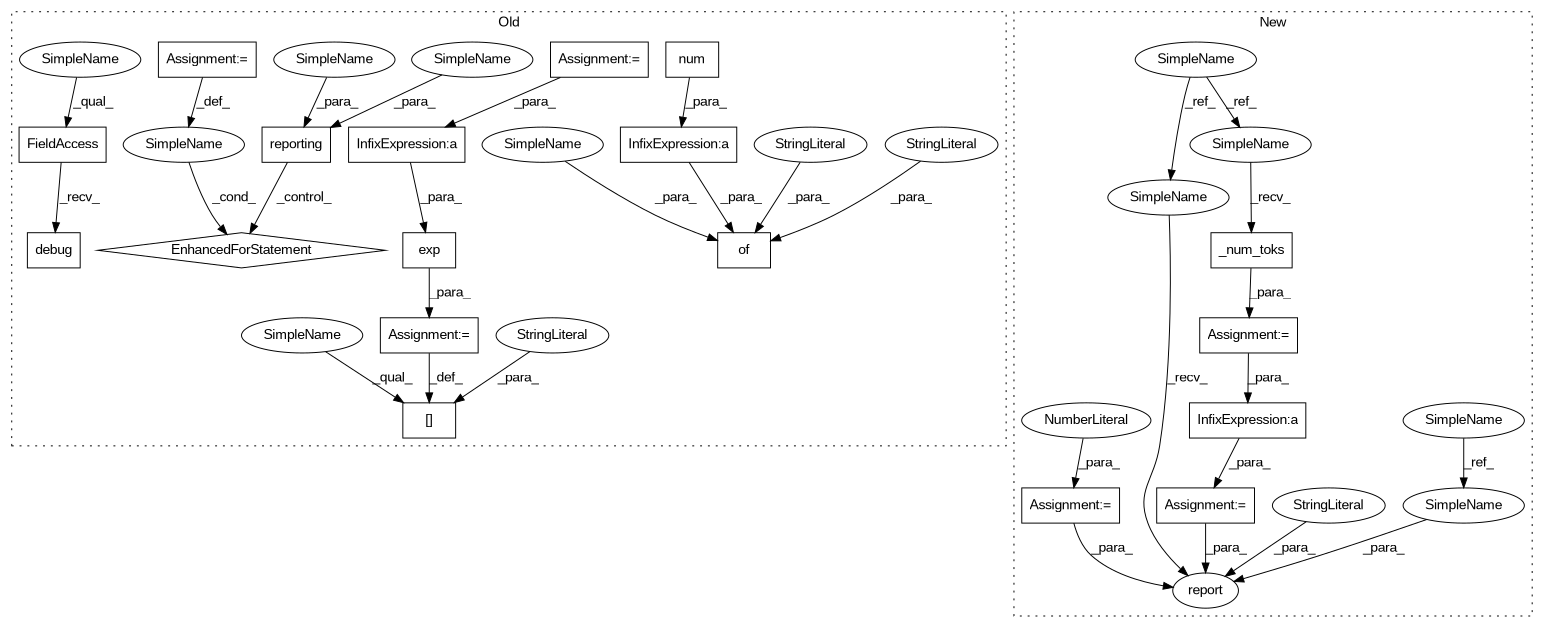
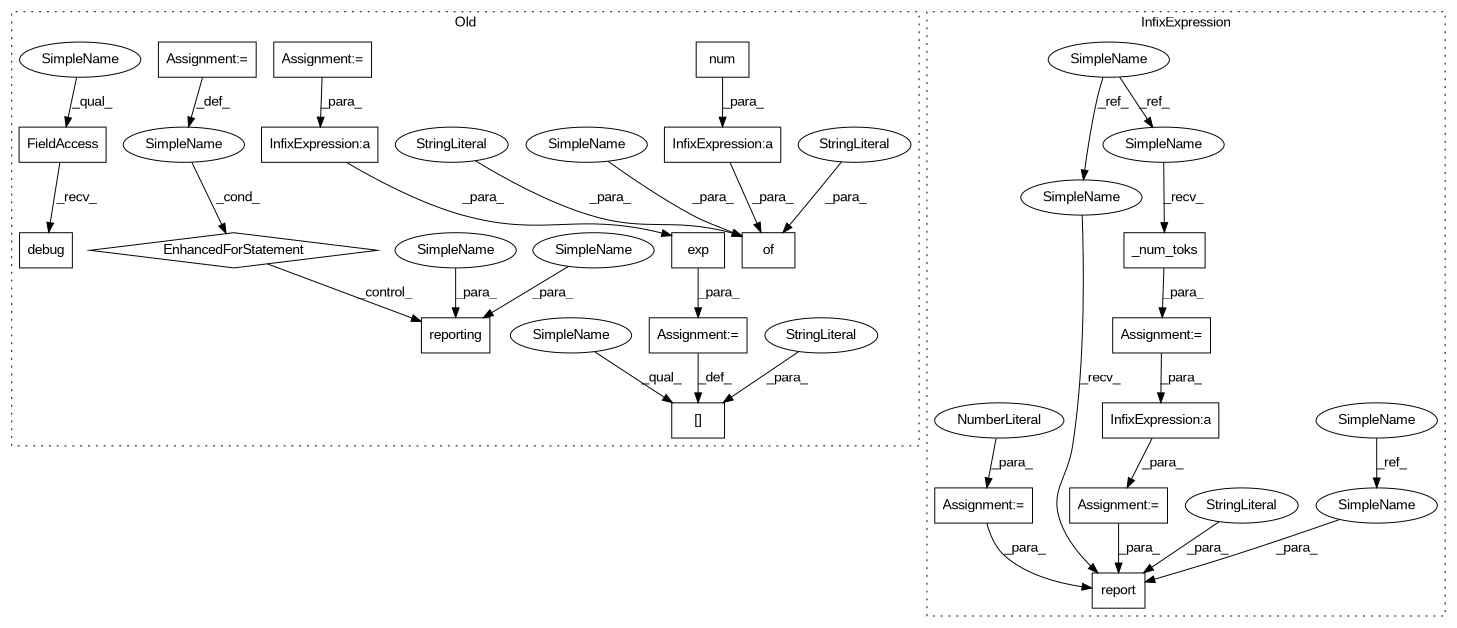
cluster "New": label "New" -> "InfixExpression"
edge "reporting" -> "EnhancedForStatement": reversed
node "report": shape ellipse -> box
